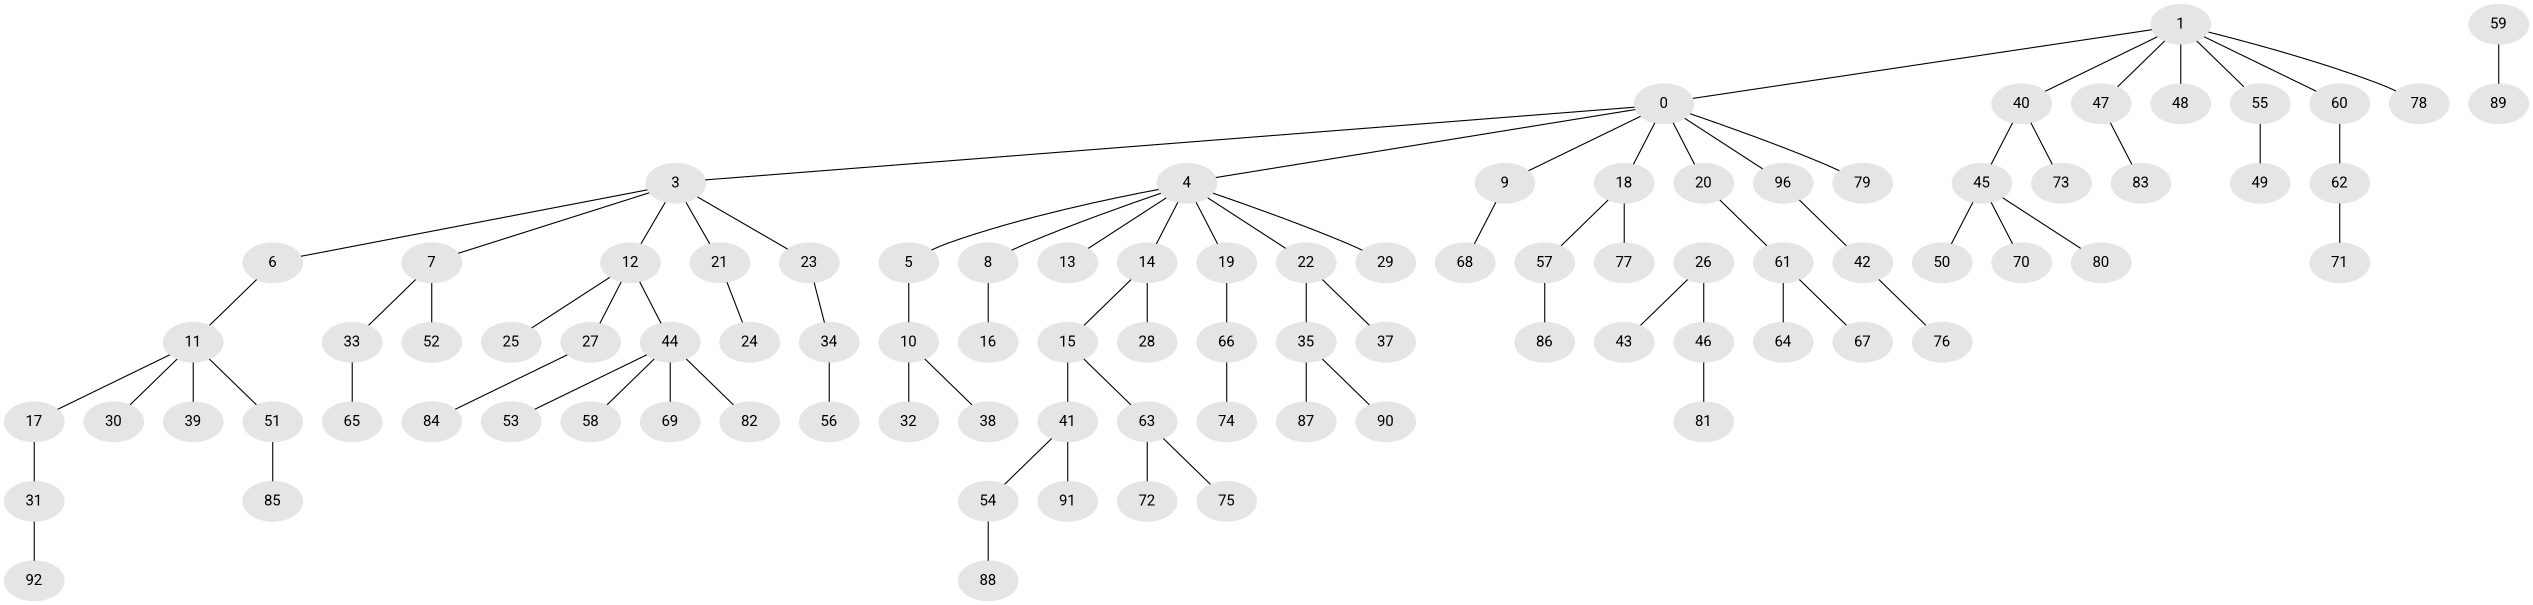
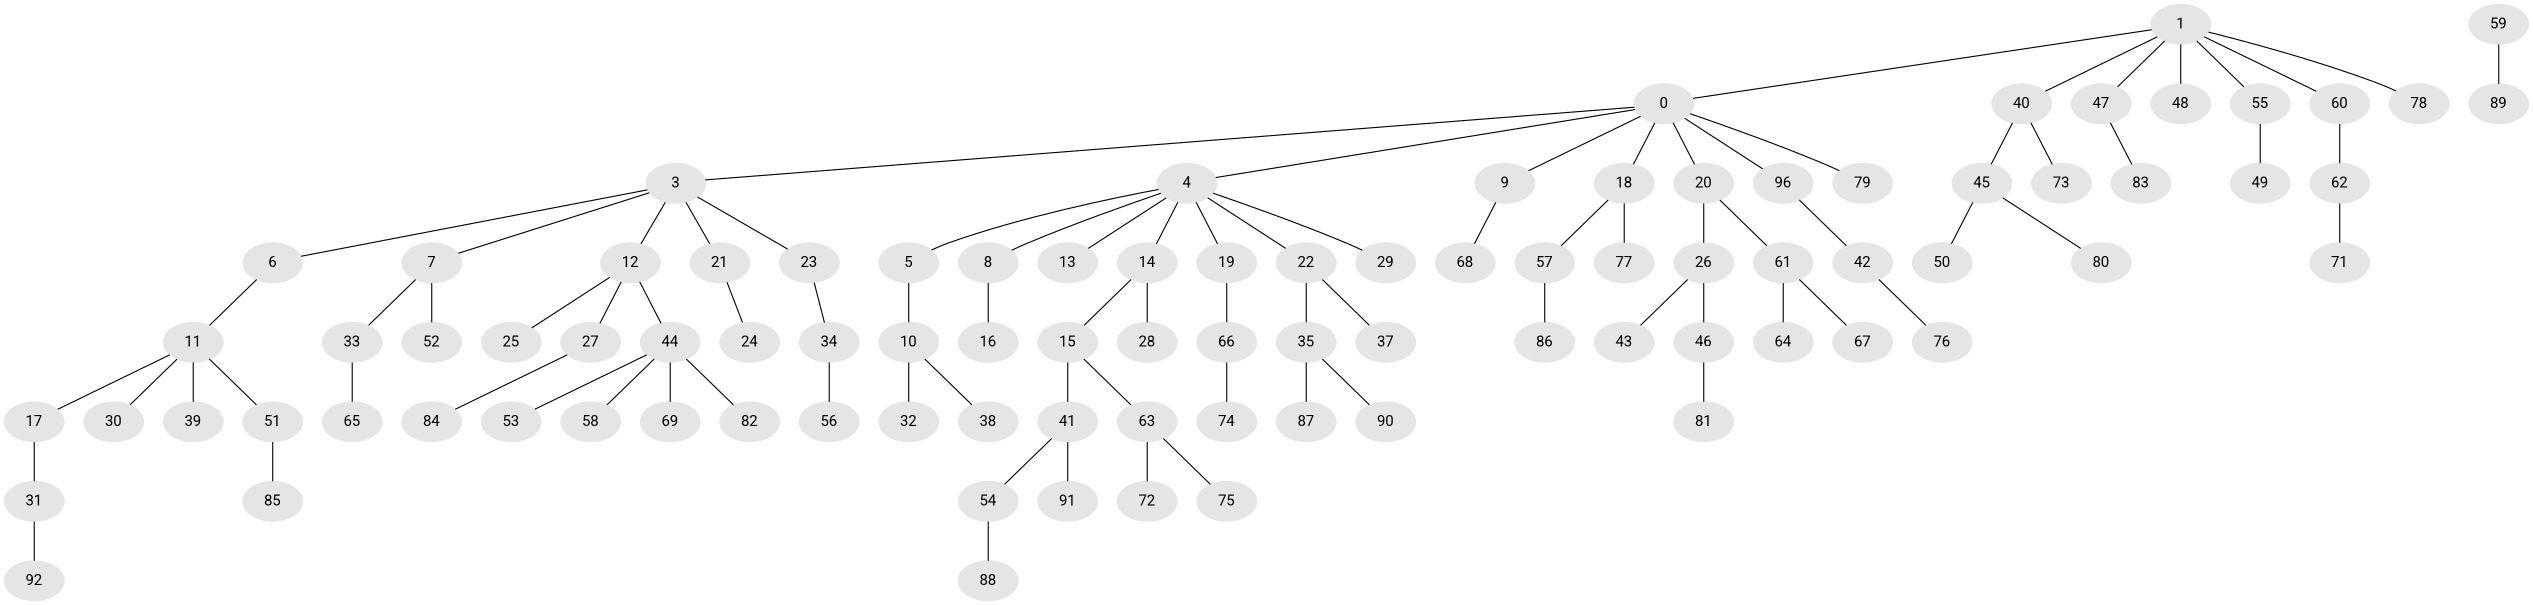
edge "20" -- "26": added
node "70": removed
